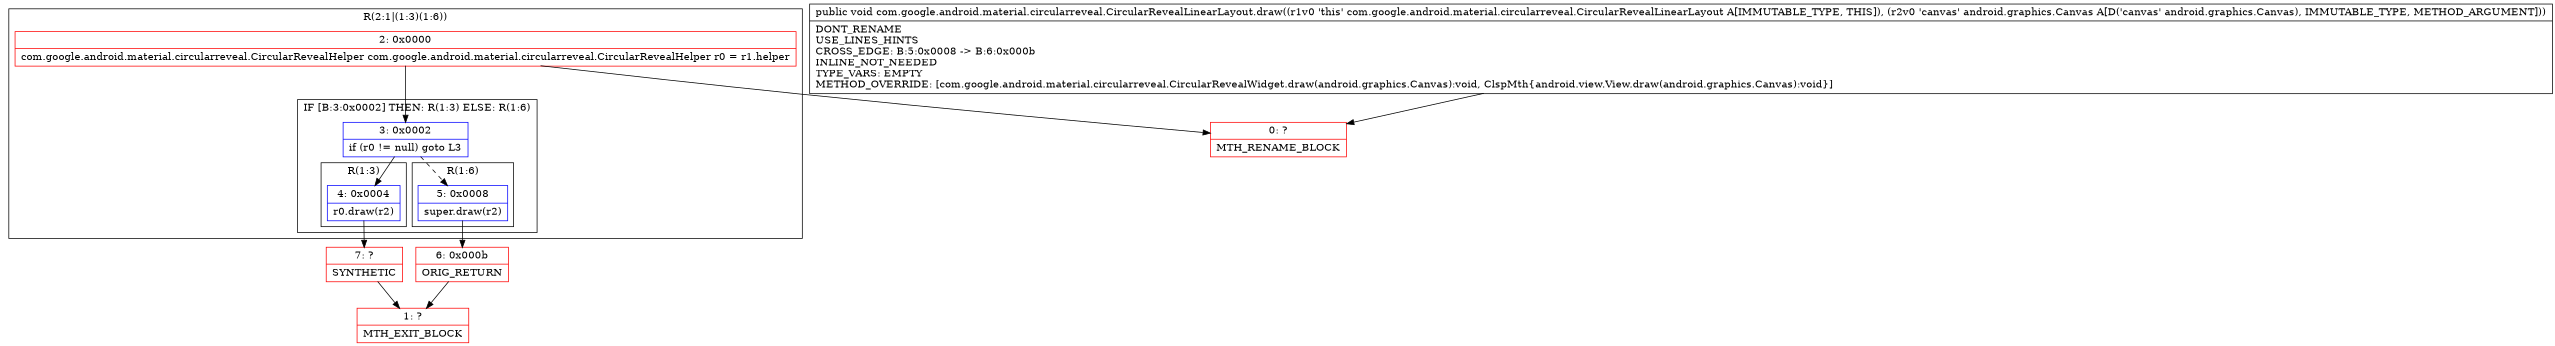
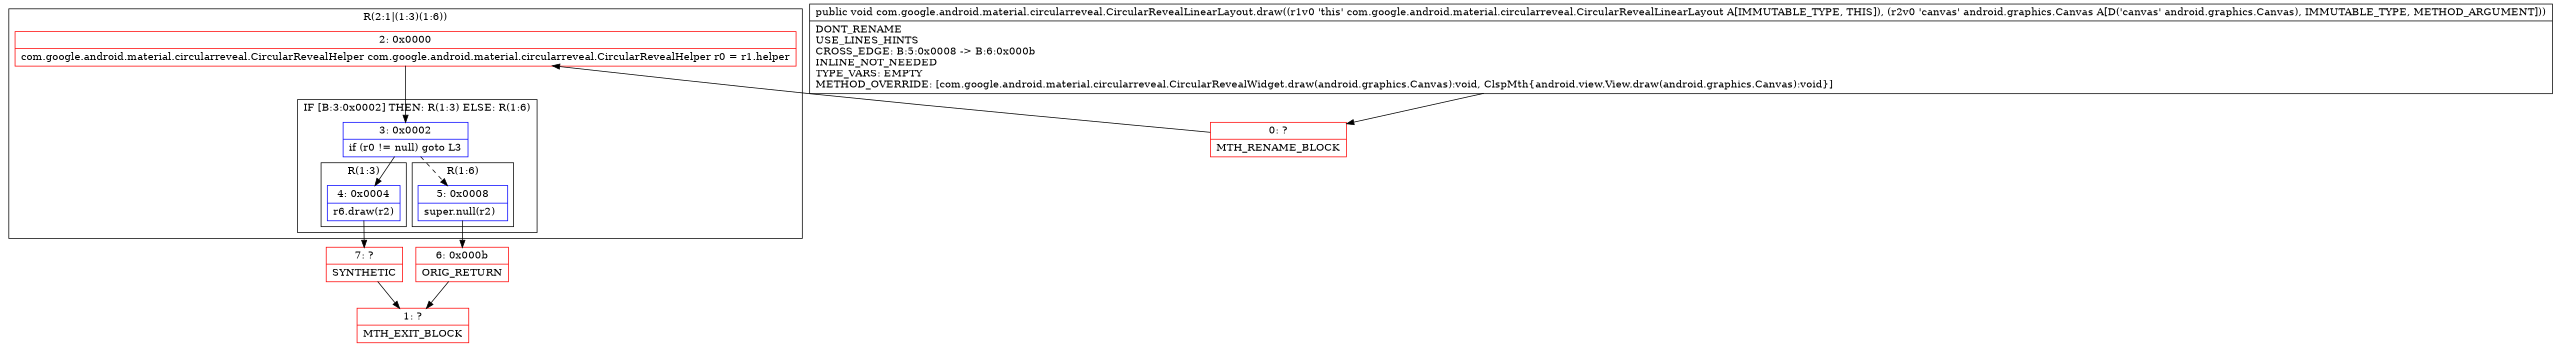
edge "2: 0x0000" -> "0: ?": reversed
node "4: 0x0004": text "r0.draw(r2)" -> "r6.draw(r2)"
node "5: 0x0008": text "super.draw(r2)" -> "super.null(r2)"
